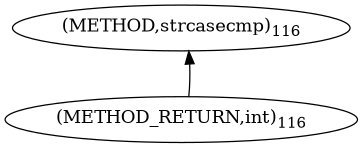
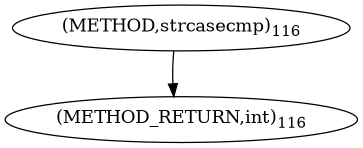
edge "(METHOD_RETURN,int)" -> "(METHOD,strcasecmp)": reversed
